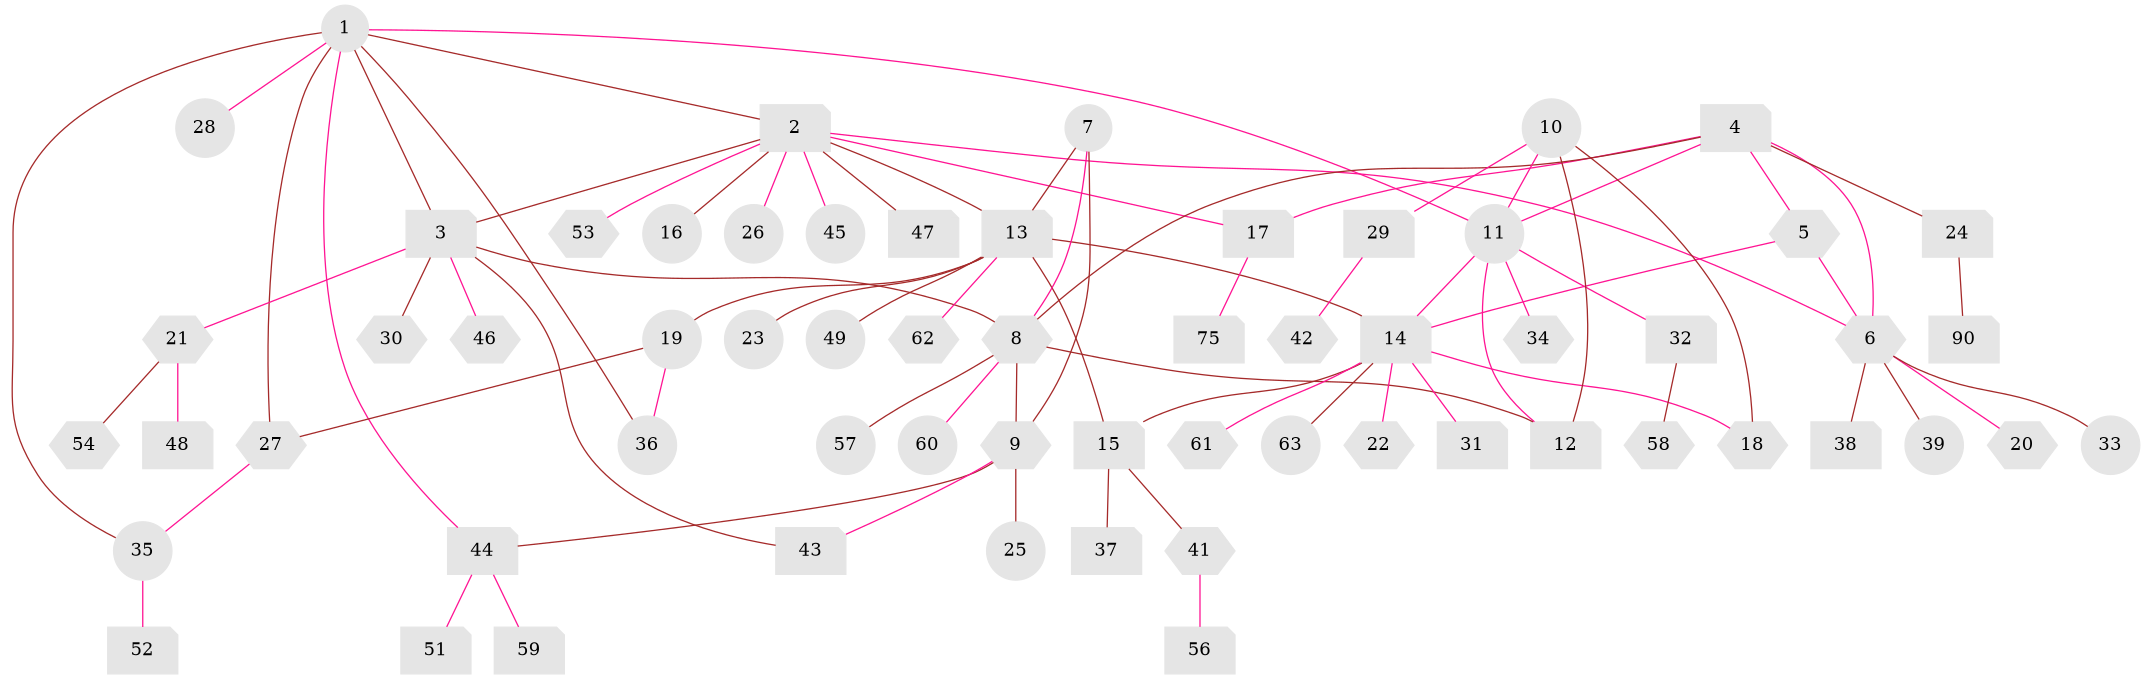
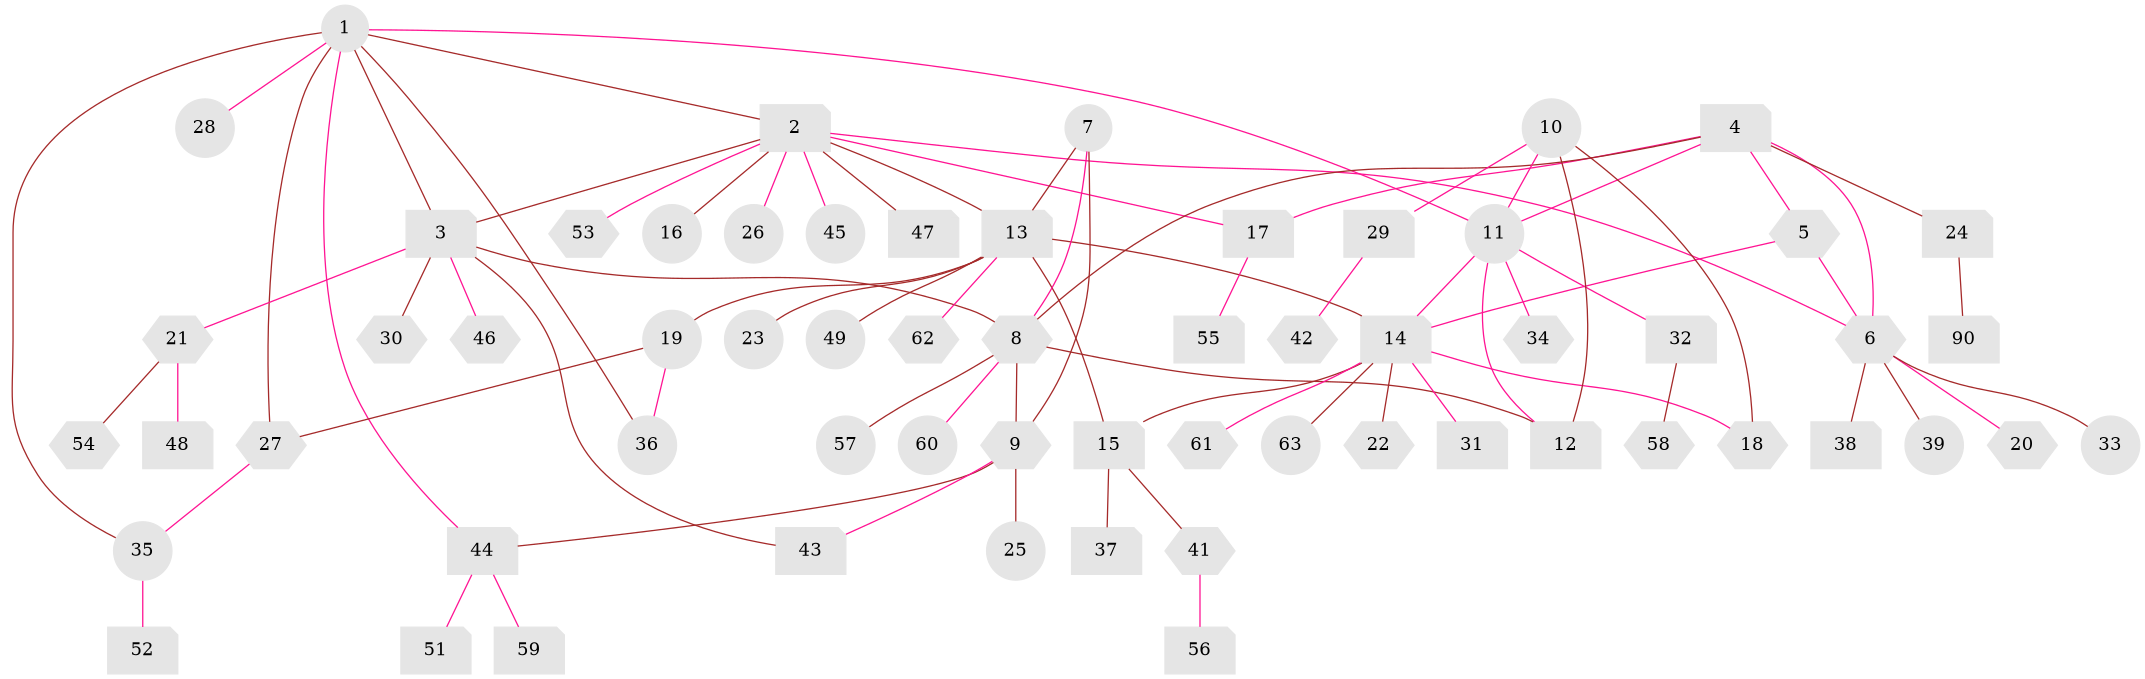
node "75": label "75" -> "55"
edge "14" -- "22": color deeppink -> brown
